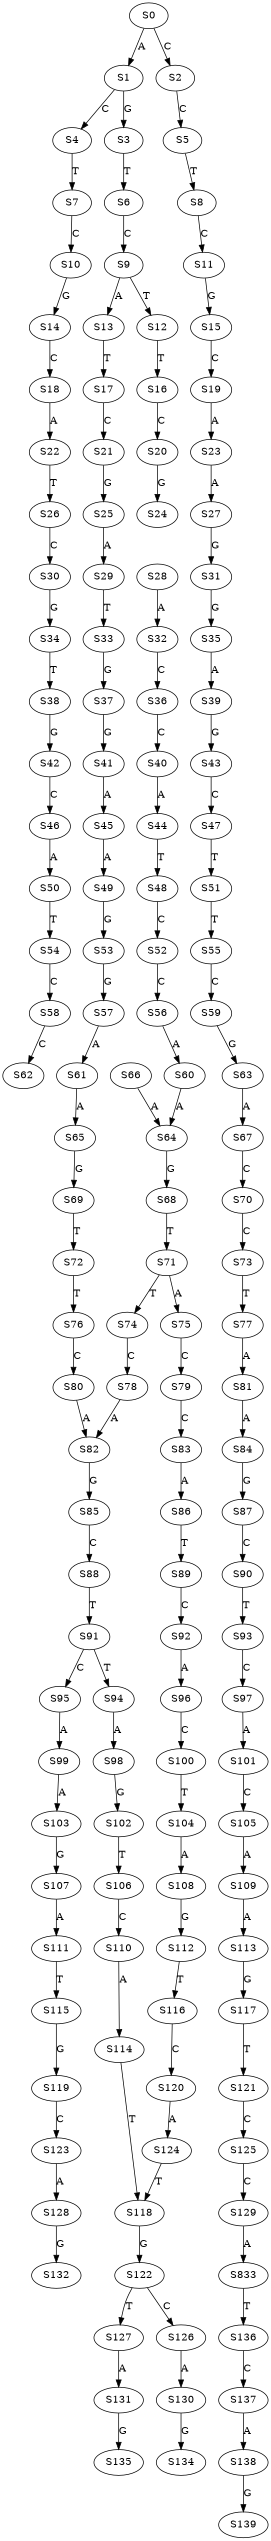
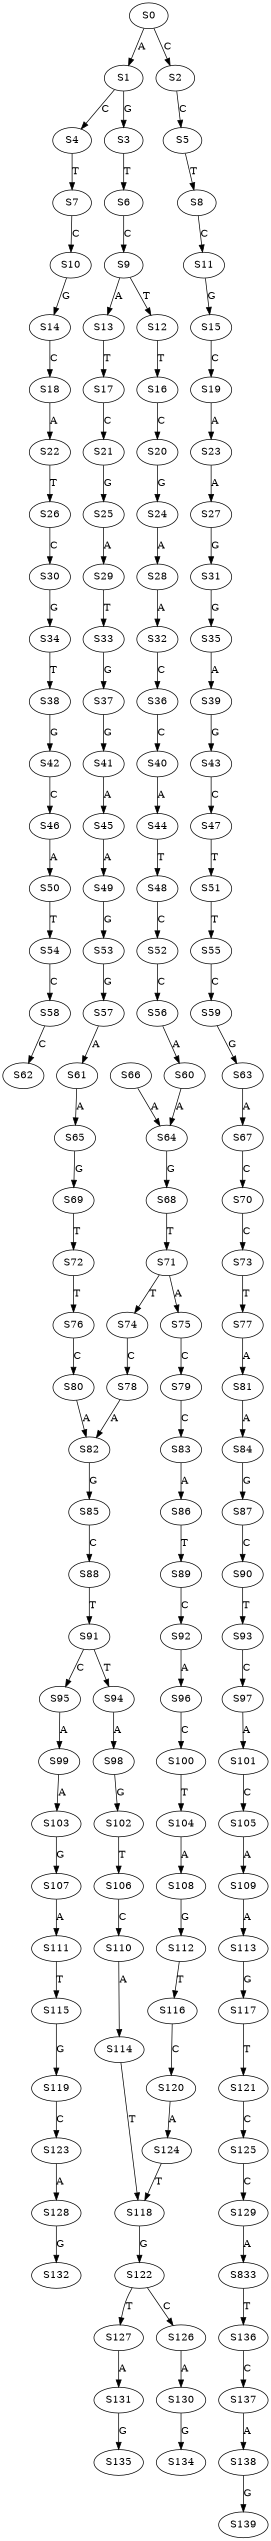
edge "S24" -> "S28": added, label "A"
